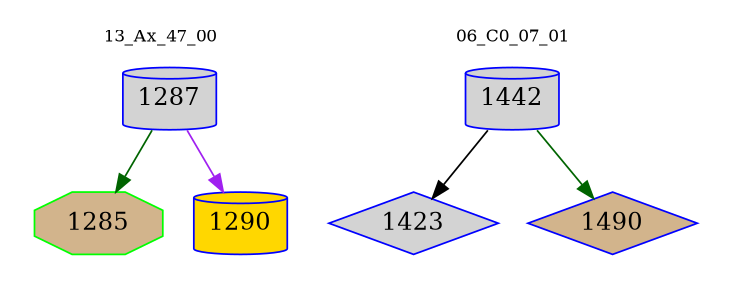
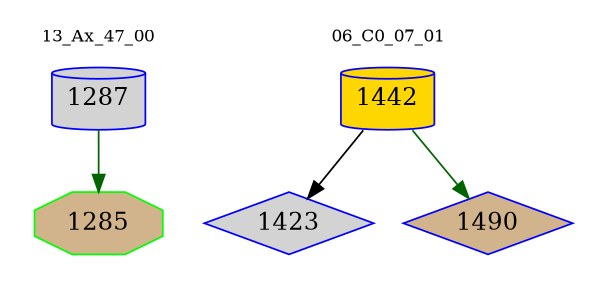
node "1442": fillcolor lightgrey -> gold
node "1290": removed
